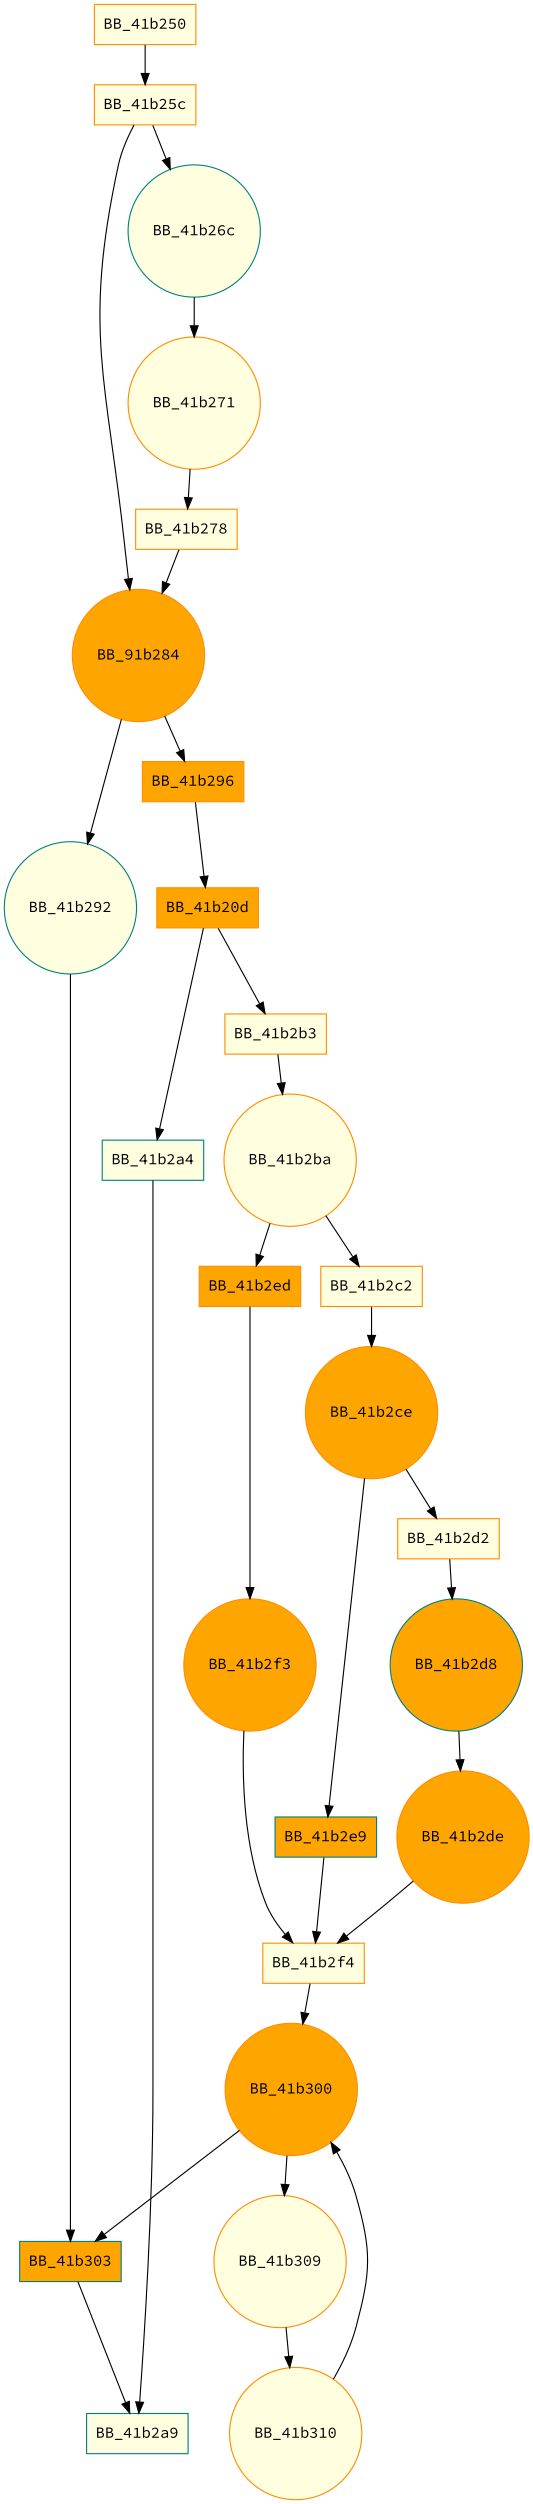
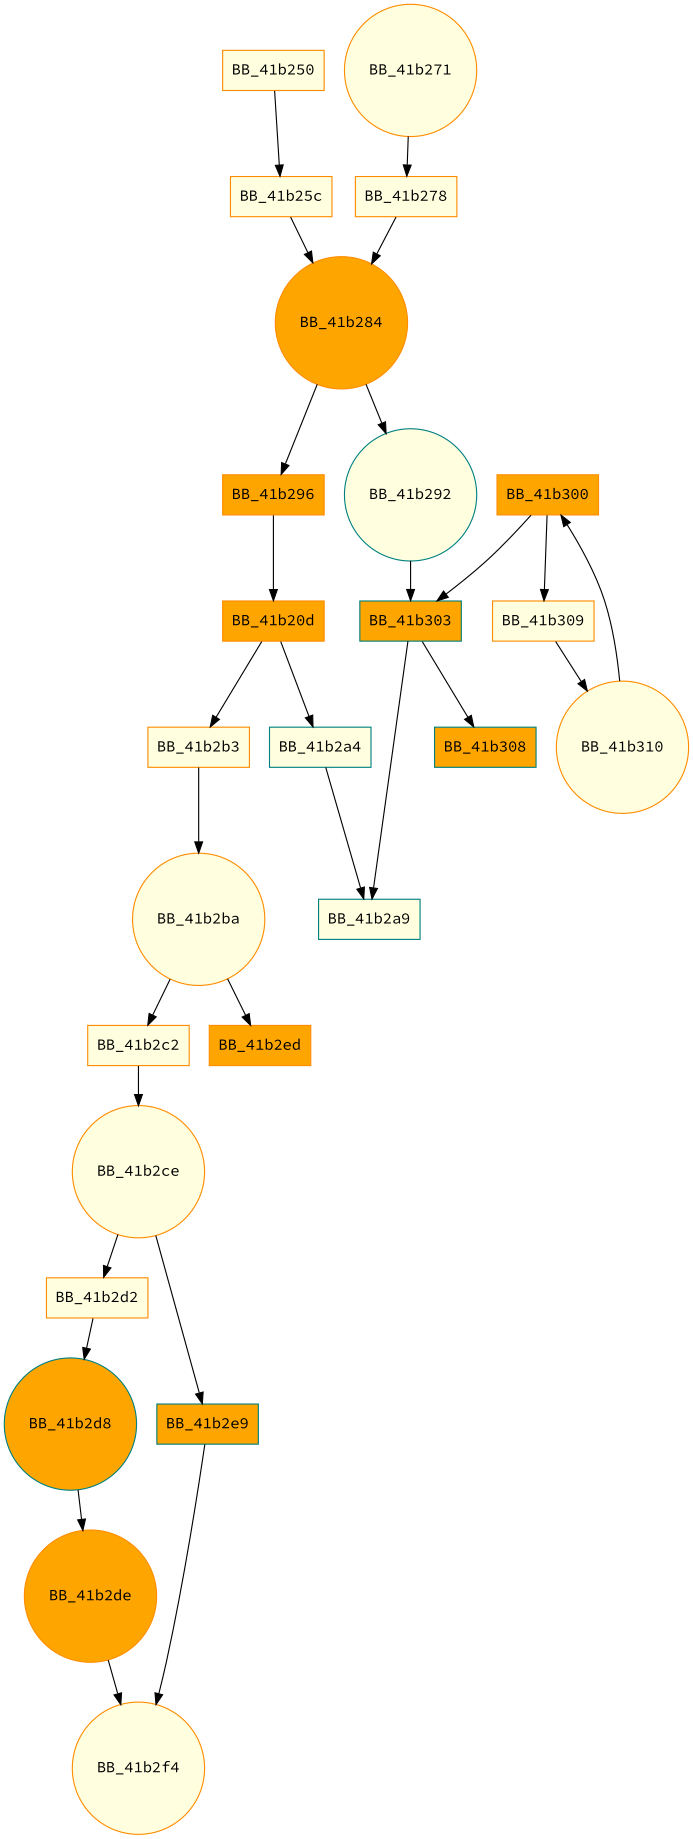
node "BB_41b26c": removed
node "BB_91b284": label "BB_91b284" -> "BB_41b284"
node "BB_41b308": added
node "BB_41b2ce": fillcolor orange -> lightyellow
node "BB_41b2f3": removed
node "BB_41b2f4": shape box -> circle
edge "BB_41b2f4" -> "BB_41b300": removed
node "BB_41b300": shape circle -> box
node "BB_41b309": shape circle -> box
